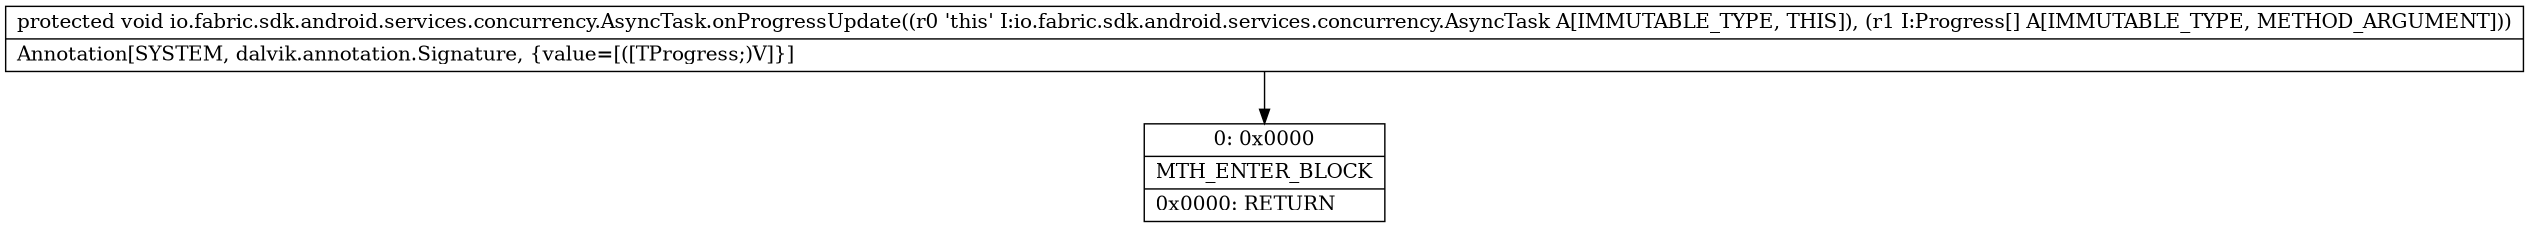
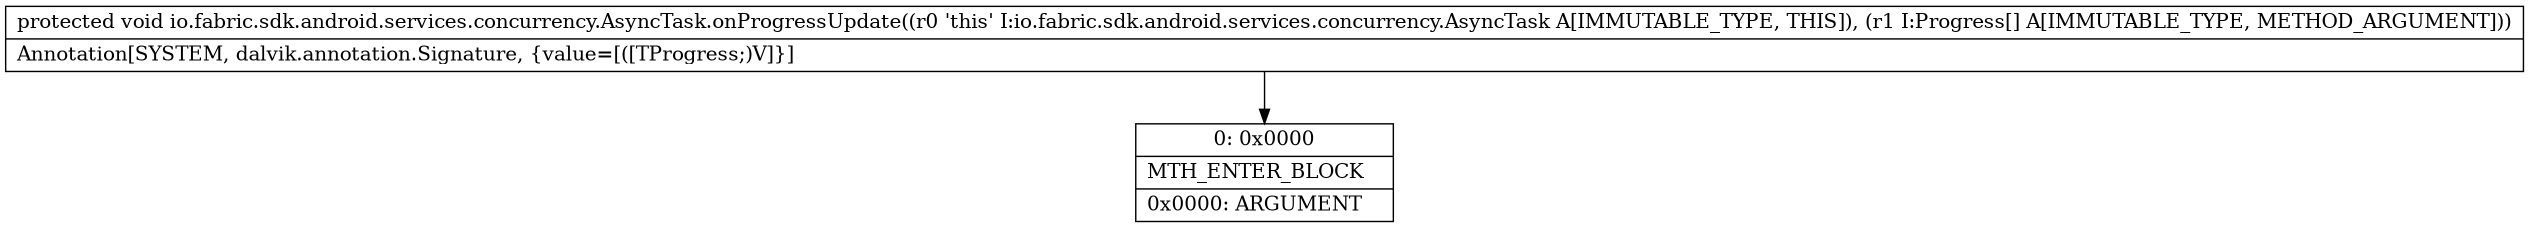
node "0: 0x0000": text "0x0000: RETURN" -> "0x0000: ARGUMENT"
